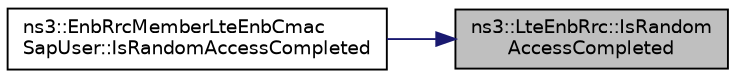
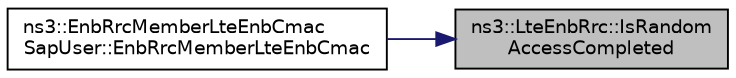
node "ns3::EnbRrcMemberLteEnbCmac SapUser::IsRandomAccessCompleted": label "ns3::EnbRrcMemberLteEnbCmac SapUser::IsRandomAccessCompleted" -> "ns3::EnbRrcMemberLteEnbCmac SapUser::EnbRrcMemberLteEnbCmac"
